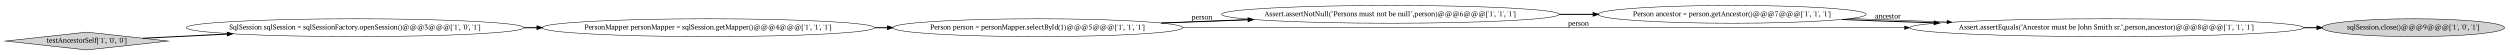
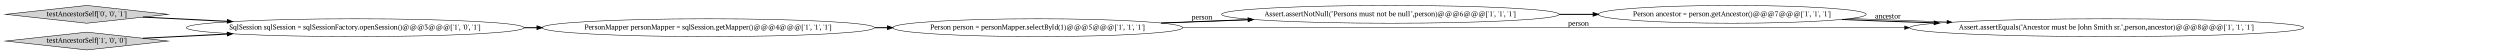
node "testAncestorSelf['0', '0', '1']": added
node "sqlSession.close()@@@9@@@['1', '0', '1']": removed
